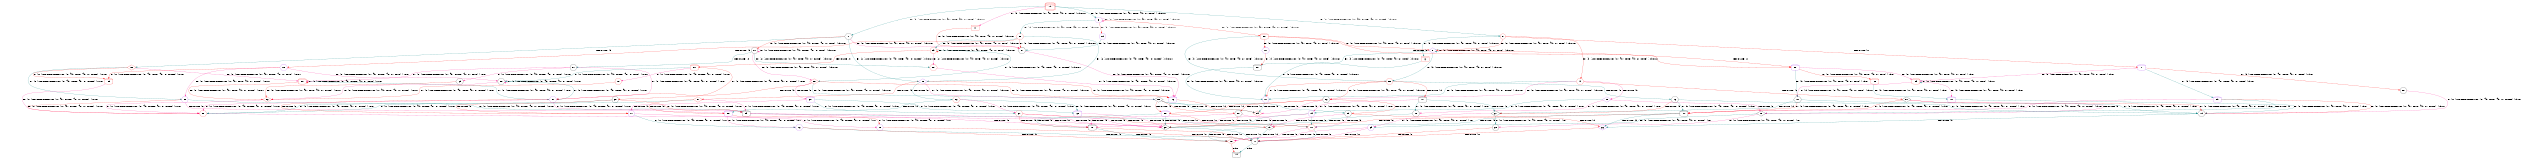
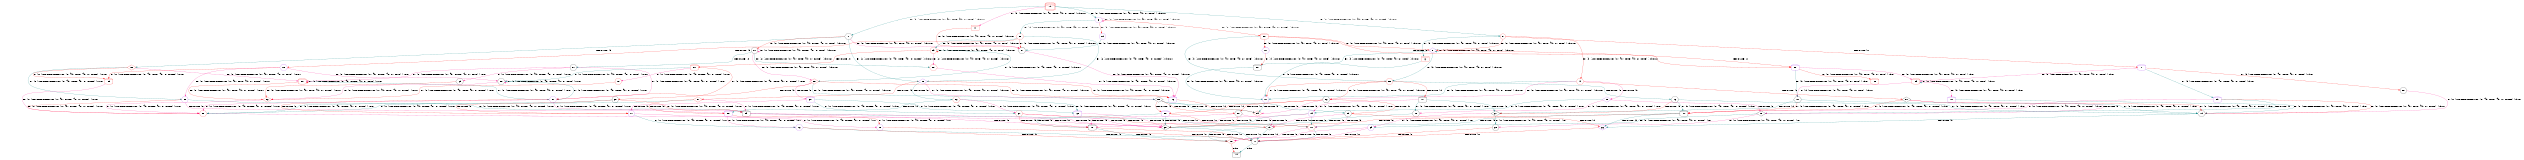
edge "45" -> "41": removed, label "EX !0 !ATOMIC_EXCH_BRANCH (1, +1, TRUE, +0, 2, TRUE) !:0:2:"
